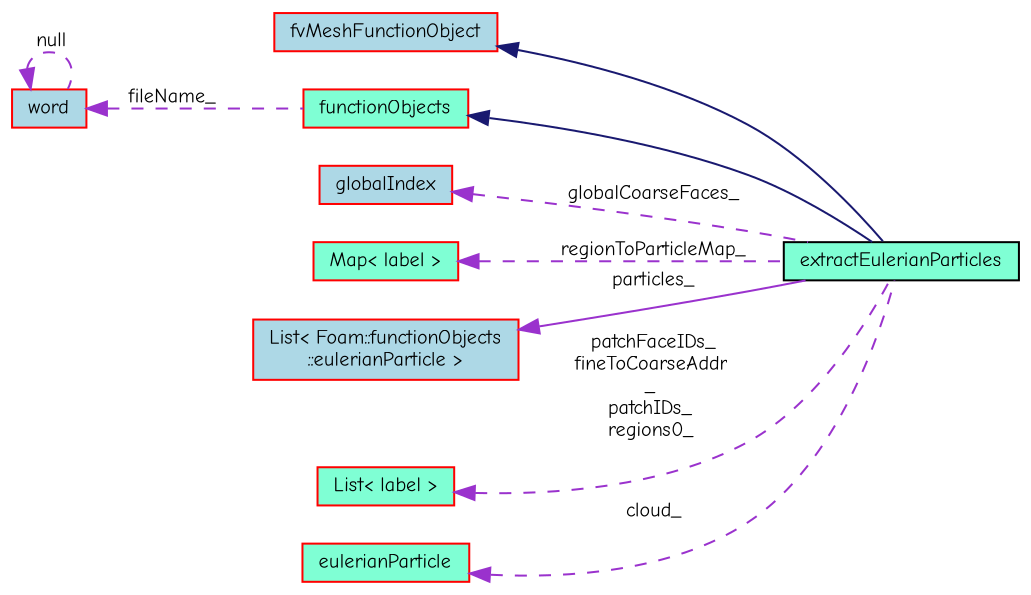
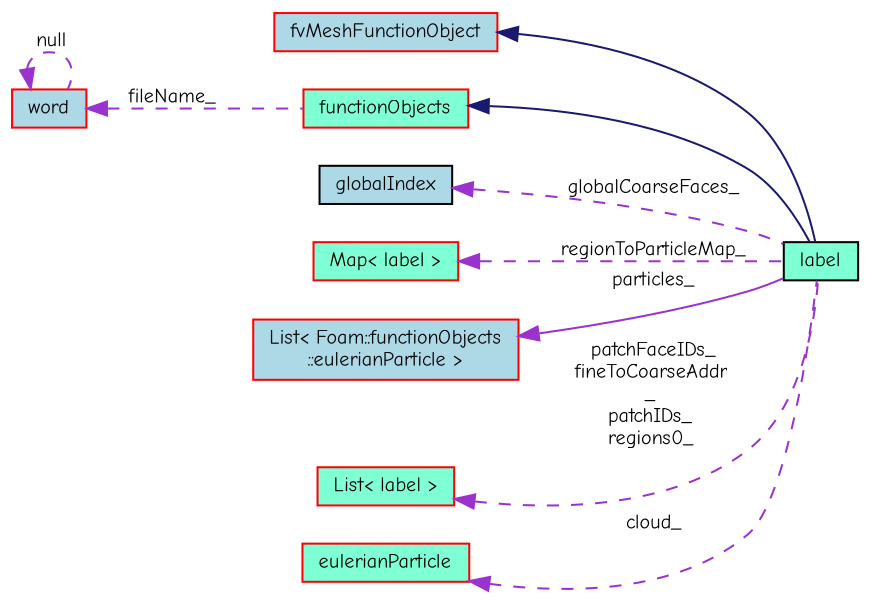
node "globalIndex": color red -> black
node "extractEulerianParticles": label "extractEulerianParticles" -> "label"
